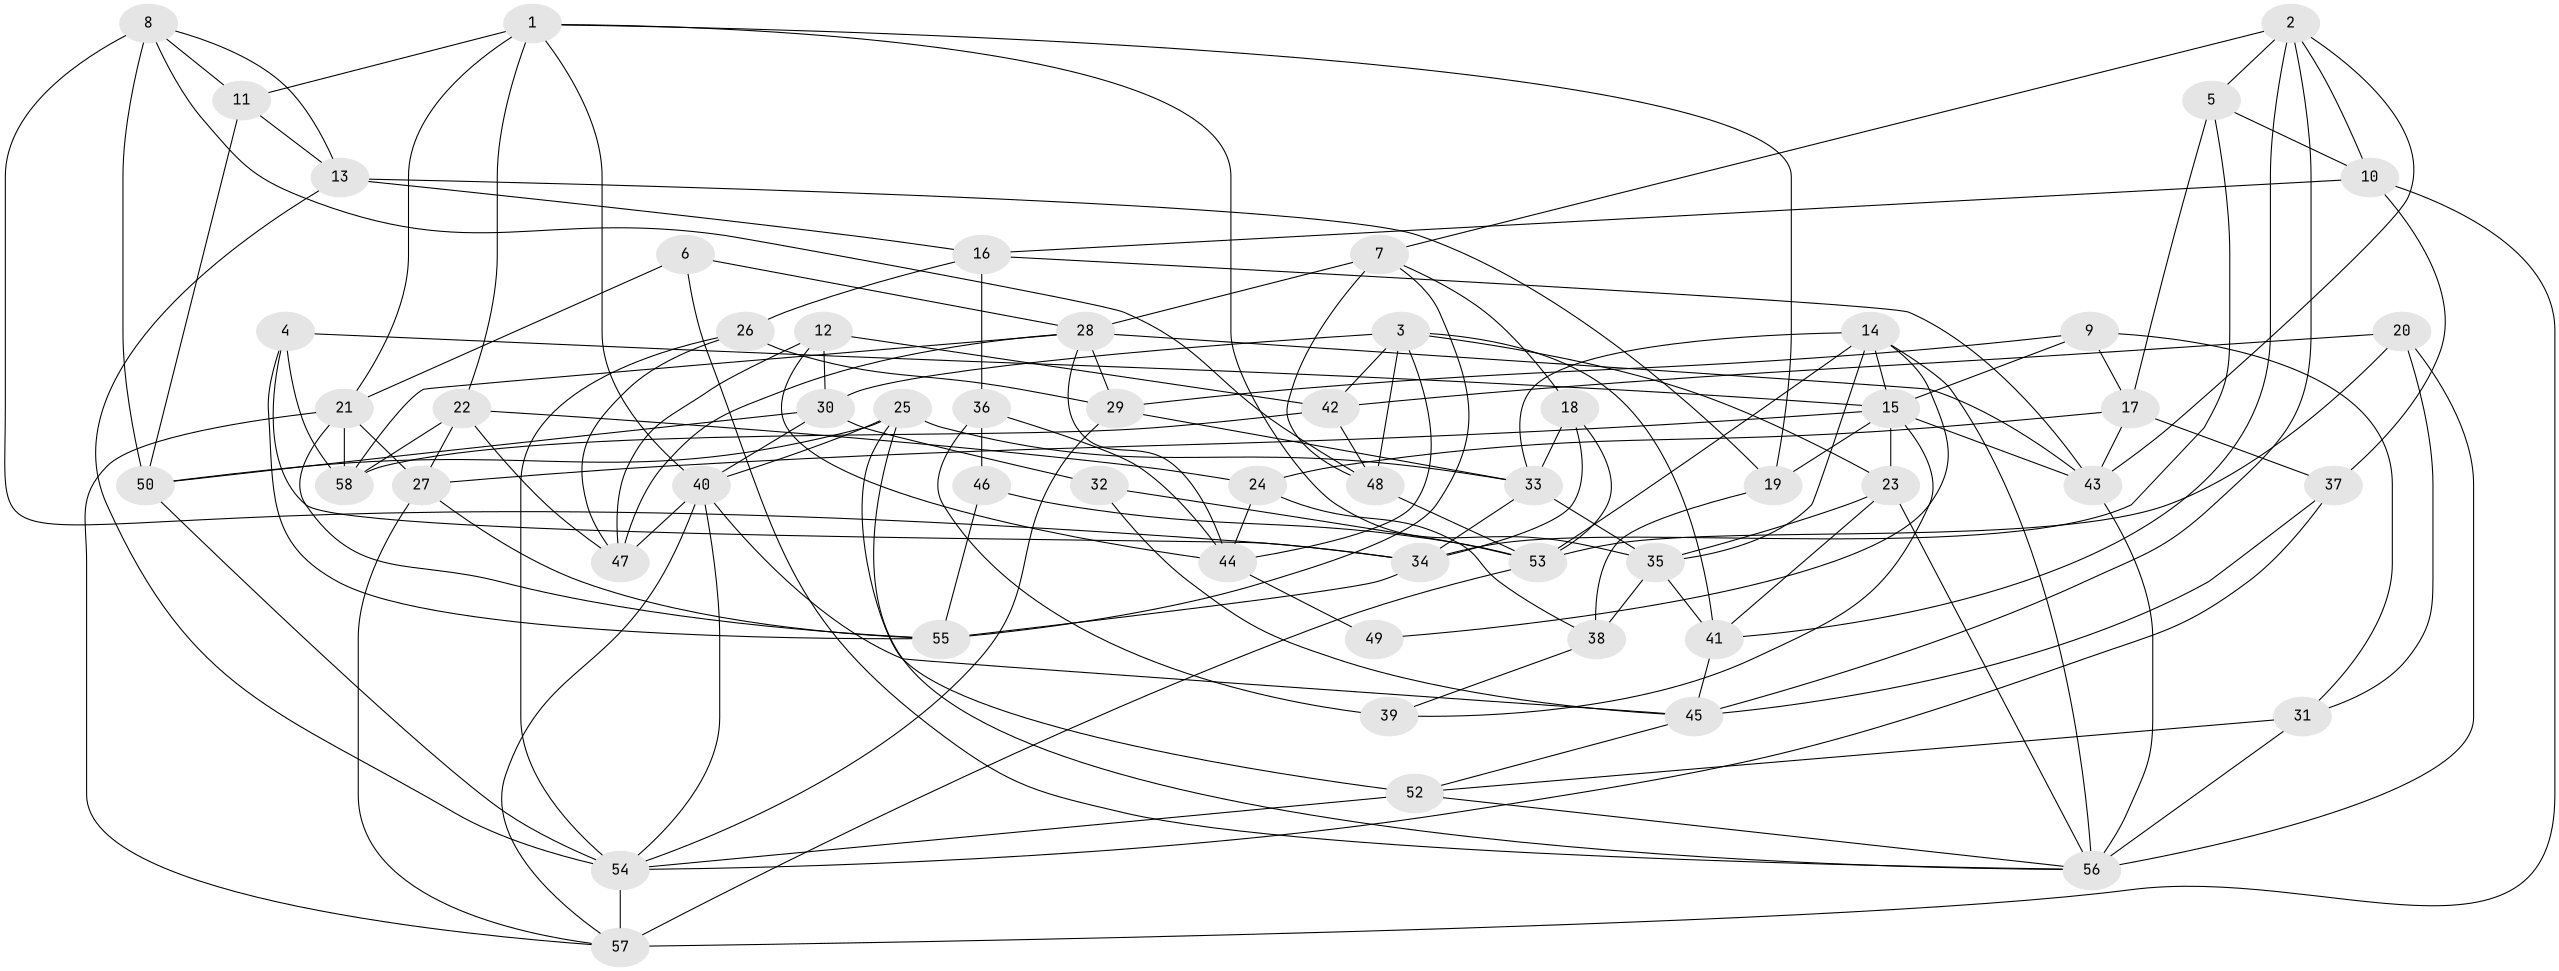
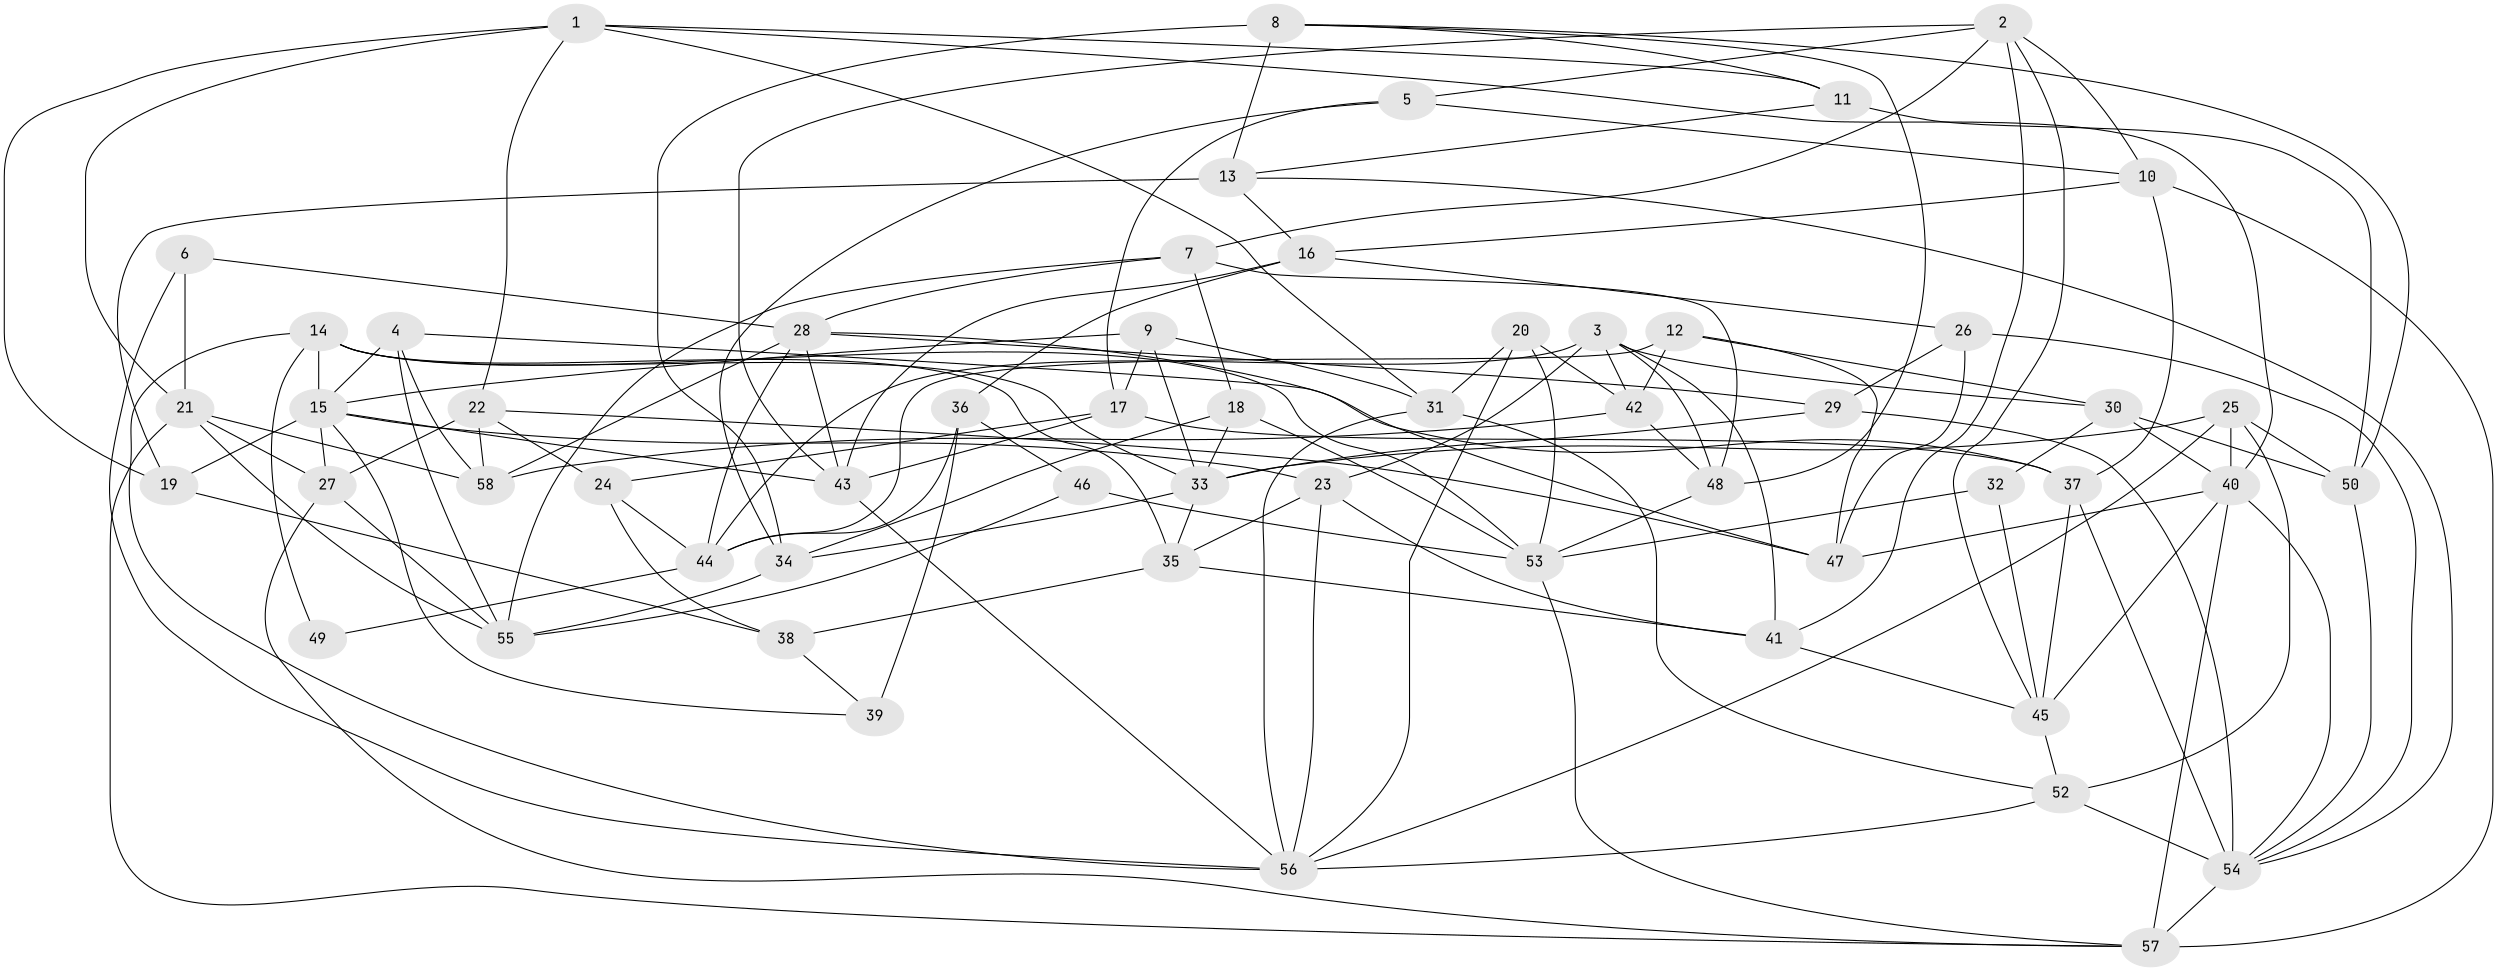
edge "1" -- "35": now "1" -- "31"
edge "9" -- "29": now "9" -- "33"
edge "4" -- "34": now "4" -- "37"
